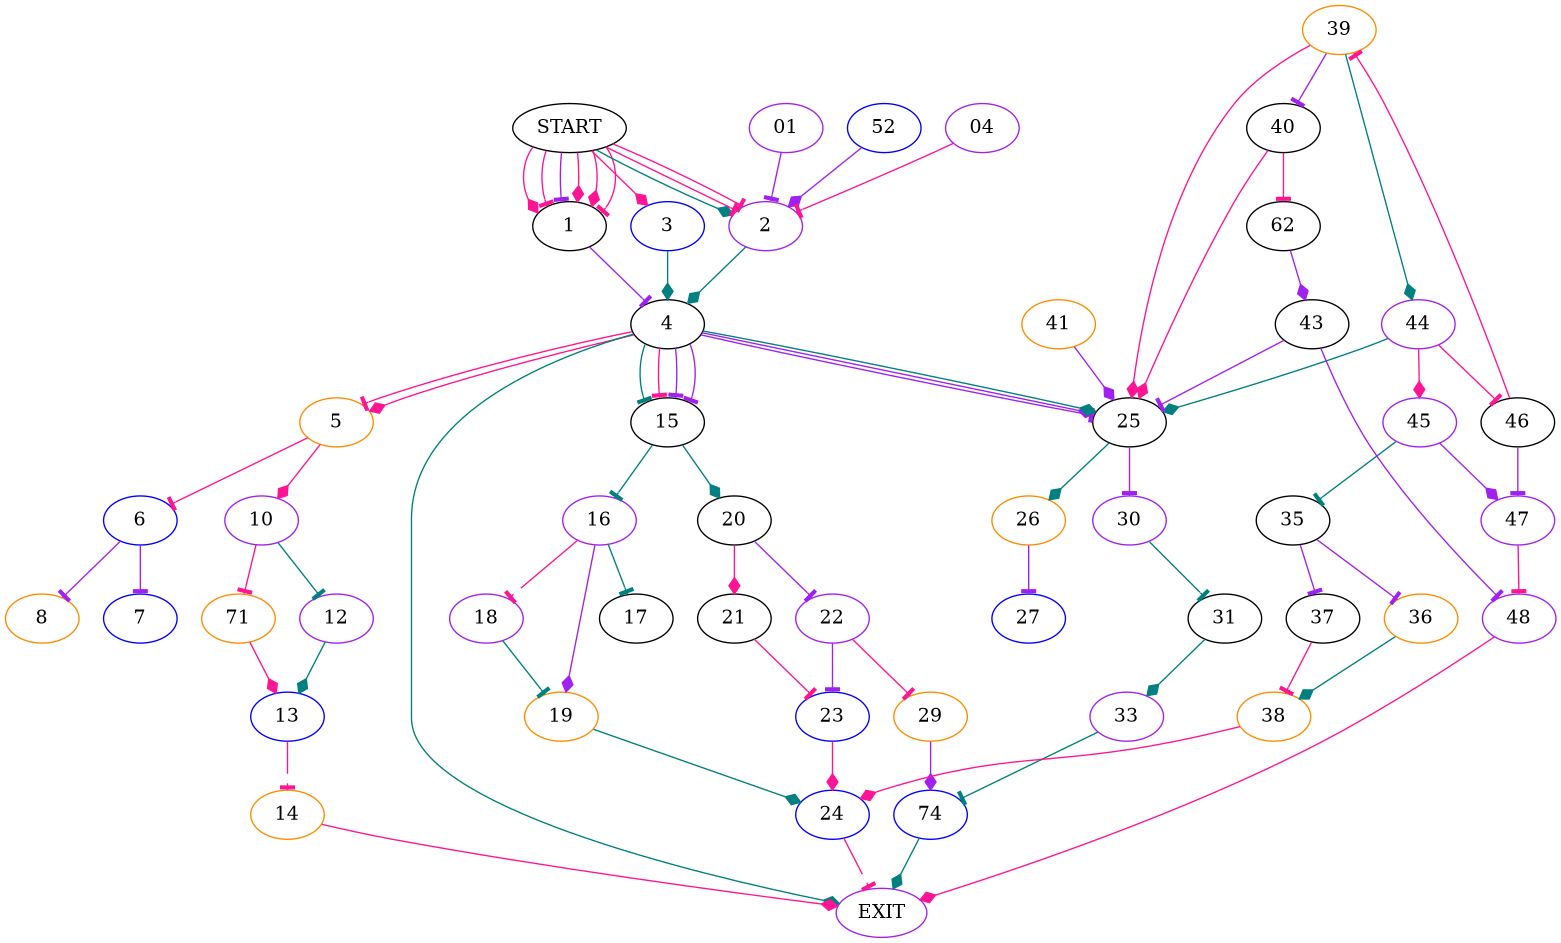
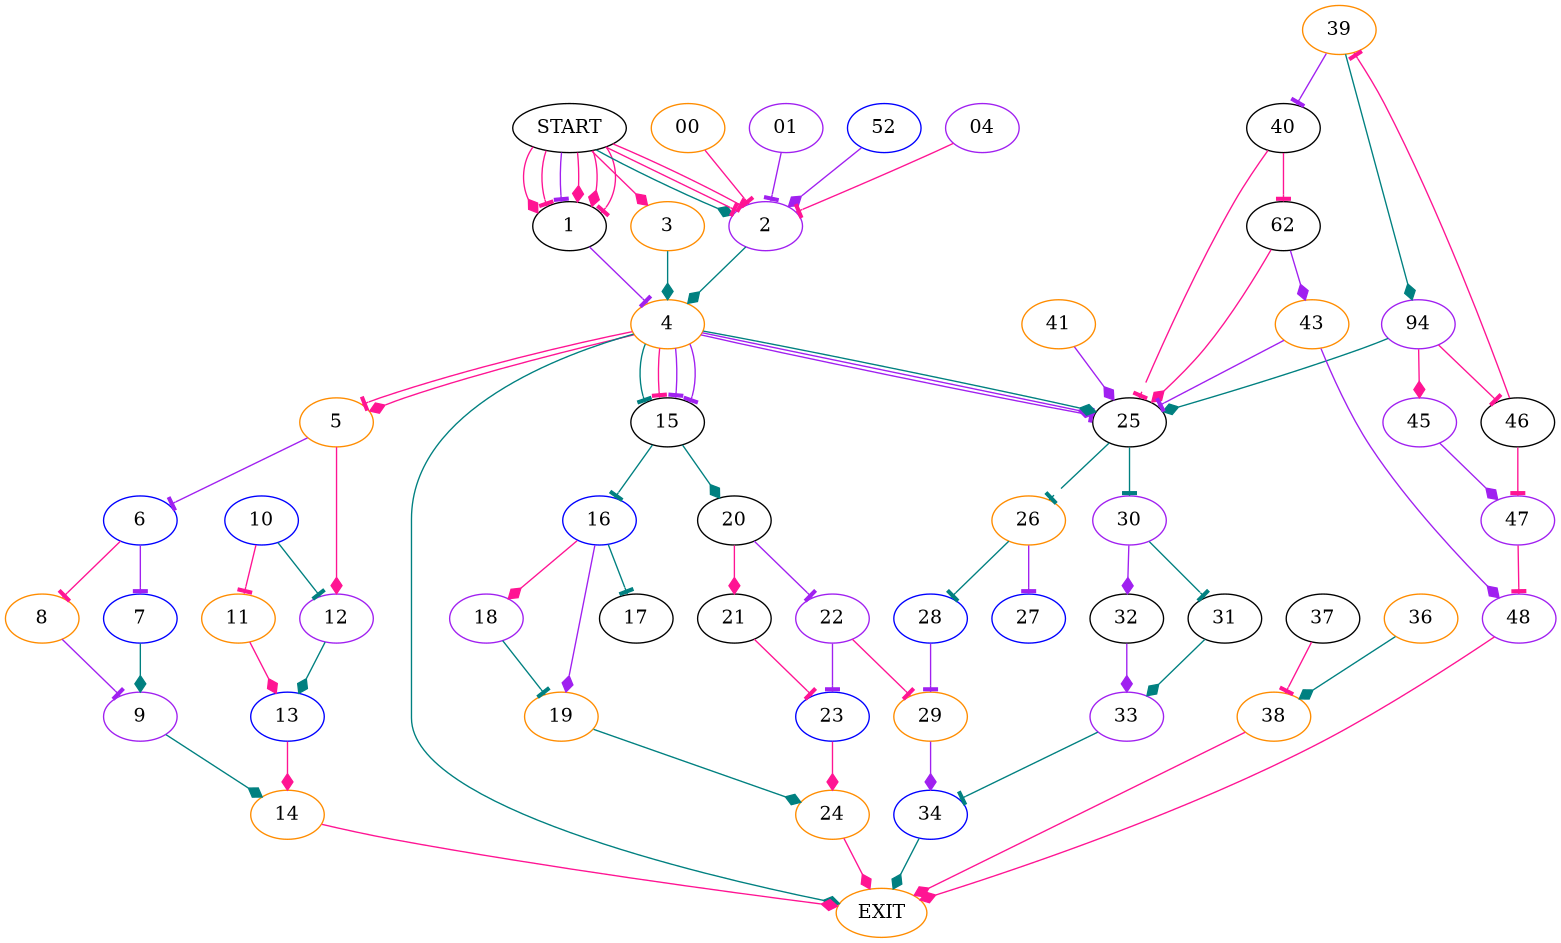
node "00": added
edge "39" -> "25": now "62" -> "25"
node "3": color blue -> darkorange
edge "40" -> "25": arrowhead diamond -> tee
node "4": color black -> darkorange
node "43": color black -> darkorange
node "44": label "44" -> "94"
edge "5" -> "10": now "5" -> "12"
edge "25" -> "26": arrowhead diamond -> tee
edge "25" -> "30": color purple -> teal
edge "46" -> "47": color purple -> deeppink
edge "5" -> "6": color deeppink -> purple
edge "43" -> "48": arrowhead tee -> diamond
node "10": color purple -> blue
node "16": color purple -> blue
node "35": removed
edge "16" -> "18": arrowhead tee -> diamond
edge "6" -> "8": color purple -> deeppink
node "71": label "71" -> "11"
node "28": added
node "32": added
node "9": added
edge "38" -> "24": now "38" -> "EXIT"
edge "13" -> "14": arrowhead tee -> diamond
node "24": color blue -> darkorange
node "74": label "74" -> "34"
edge "24" -> "EXIT": arrowhead tee -> diamond
node "EXIT": color purple -> darkorange
